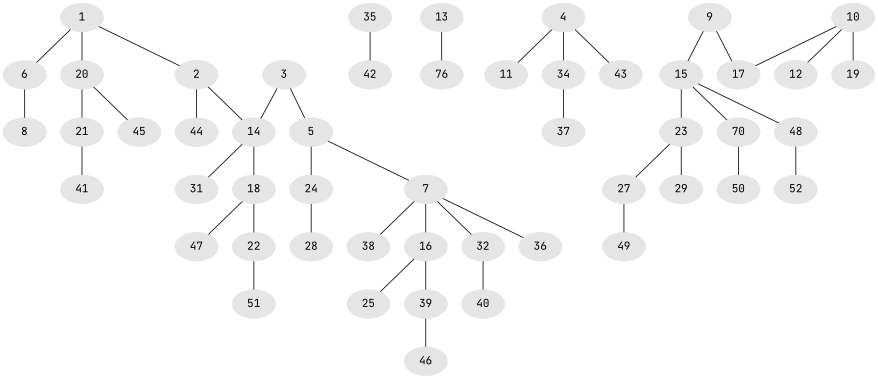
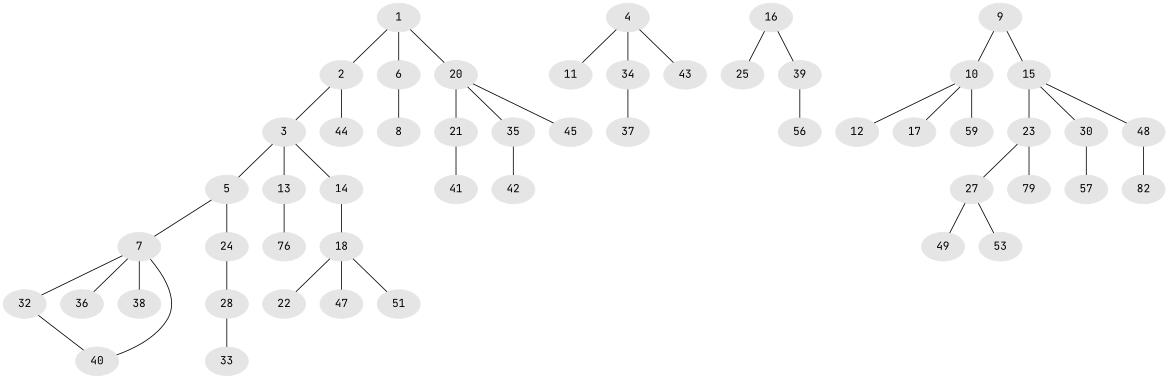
edge "9" -- "17": now "9" -- "10"
node "19": label "19" -> "59"
edge "2" -- "14": now "2" -- "3"
edge "20" -- "35": added
node "70": label "70" -> "30"
edge "3" -- "13": added
node "31": removed
node "29": label "29" -> "79"
node "50": label "50" -> "57"
node "52": label "52" -> "82"
edge "7" -- "16": now "7" -- "40"
node "53": added
edge "22" -- "51": now "18" -- "51"
node "33": added
node "46": label "46" -> "56"
